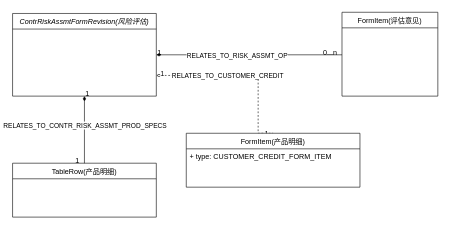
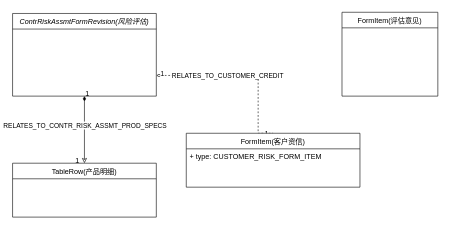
edge "FormItem(评估意见)" -> "ContrRiskAssmtFormRevision(风险评估)": removed, labels "0...n", "RELATES_TO_RISK_ASSMT_OP", "1"
node "FormItem(产品明细)": label "FormItem(产品明细)" -> "FormItem(客户资信)"
node "+ type: CUSTOMER_CREDIT_FORM_ITEM": label "+ type: CUSTOMER_CREDIT_FORM_ITEM" -> "+ type: CUSTOMER_RISK_FORM_ITEM"
edge "TableRow(产品明细)" -> "ContrRiskAssmtFormRevision(风险评估)": arrowhead none -> classic
